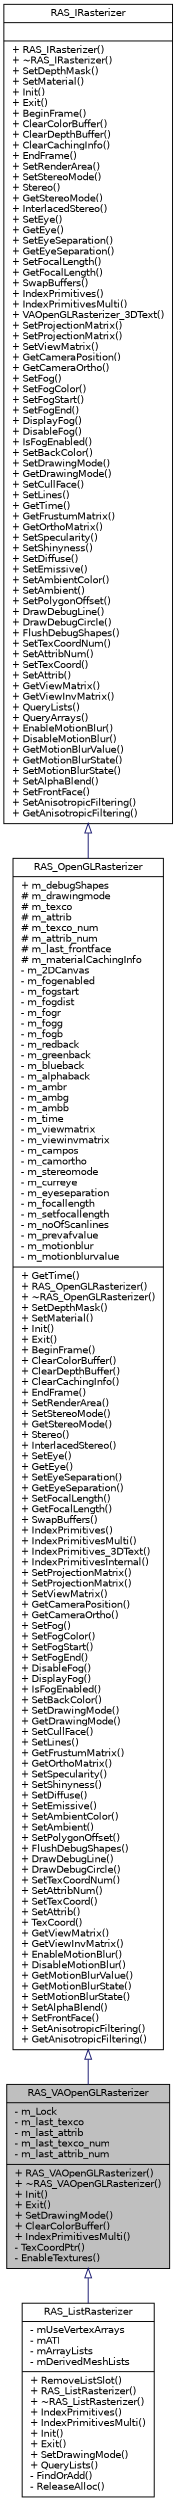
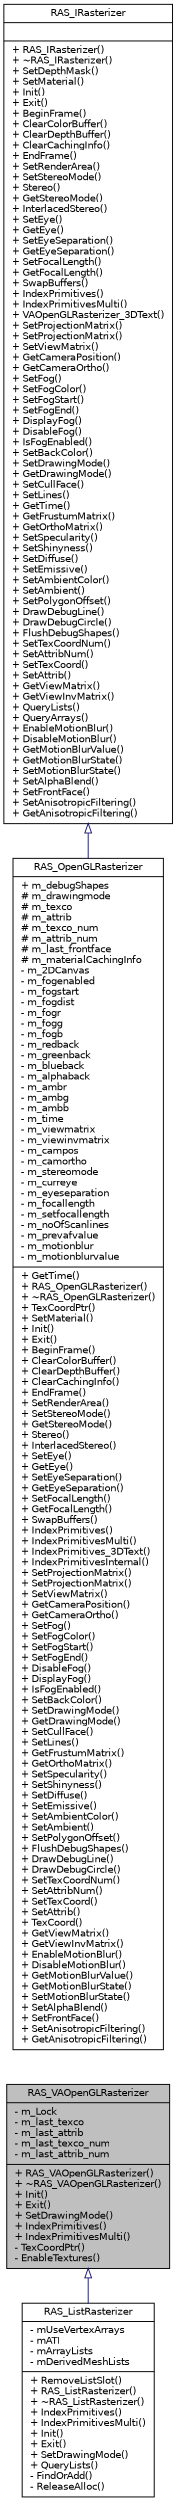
node "RAS_OpenGLRasterizer": text "+ SetDepthMask()" -> "+ TexCoordPtr()"
edge "RAS_VAOpenGLRasterizer" -> "RAS_OpenGLRasterizer": removed
node "RAS_VAOpenGLRasterizer": text "+ ClearColorBuffer()" -> "+ IndexPrimitives()"
